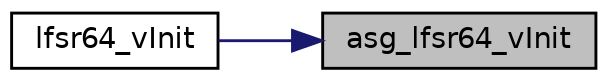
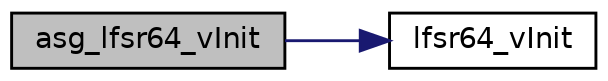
edge "lfsr64_vInit" -> "asg_lfsr64_vInit": reversed
